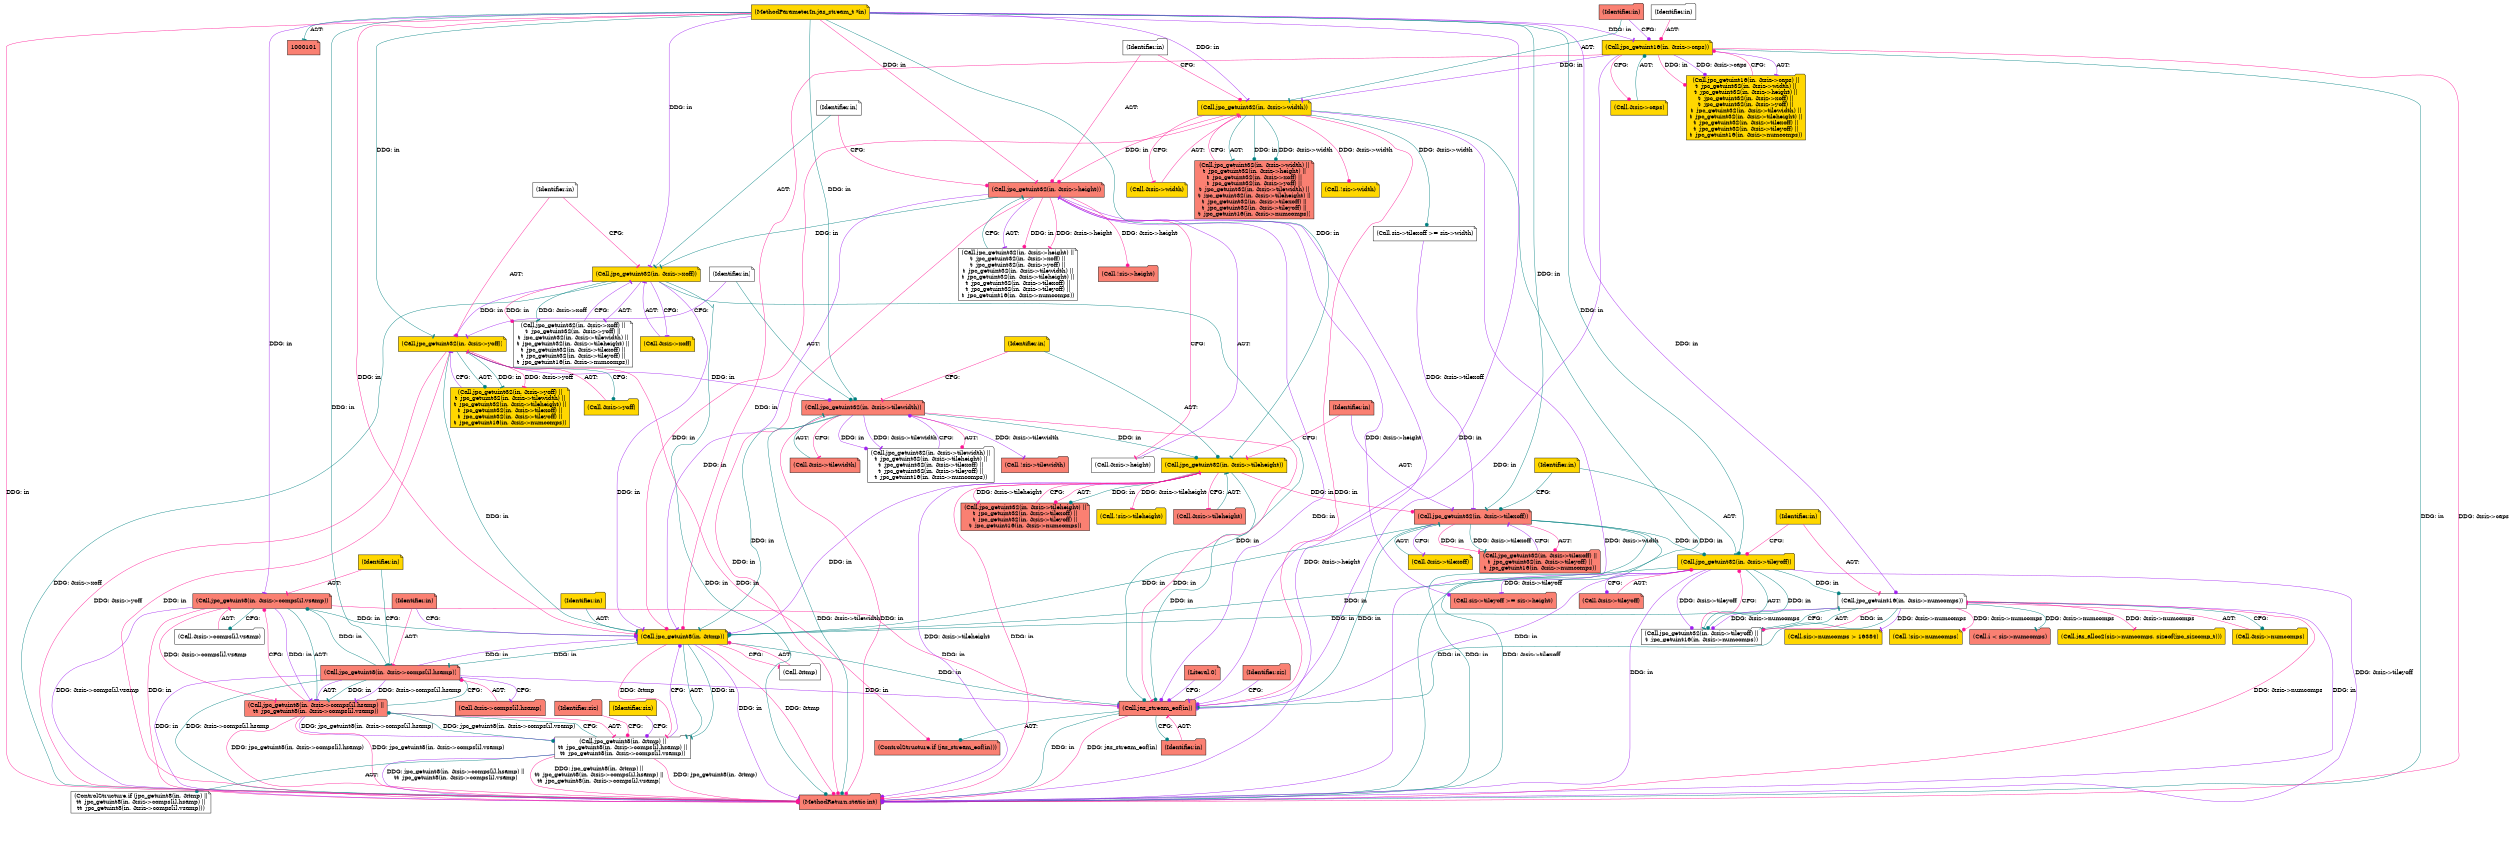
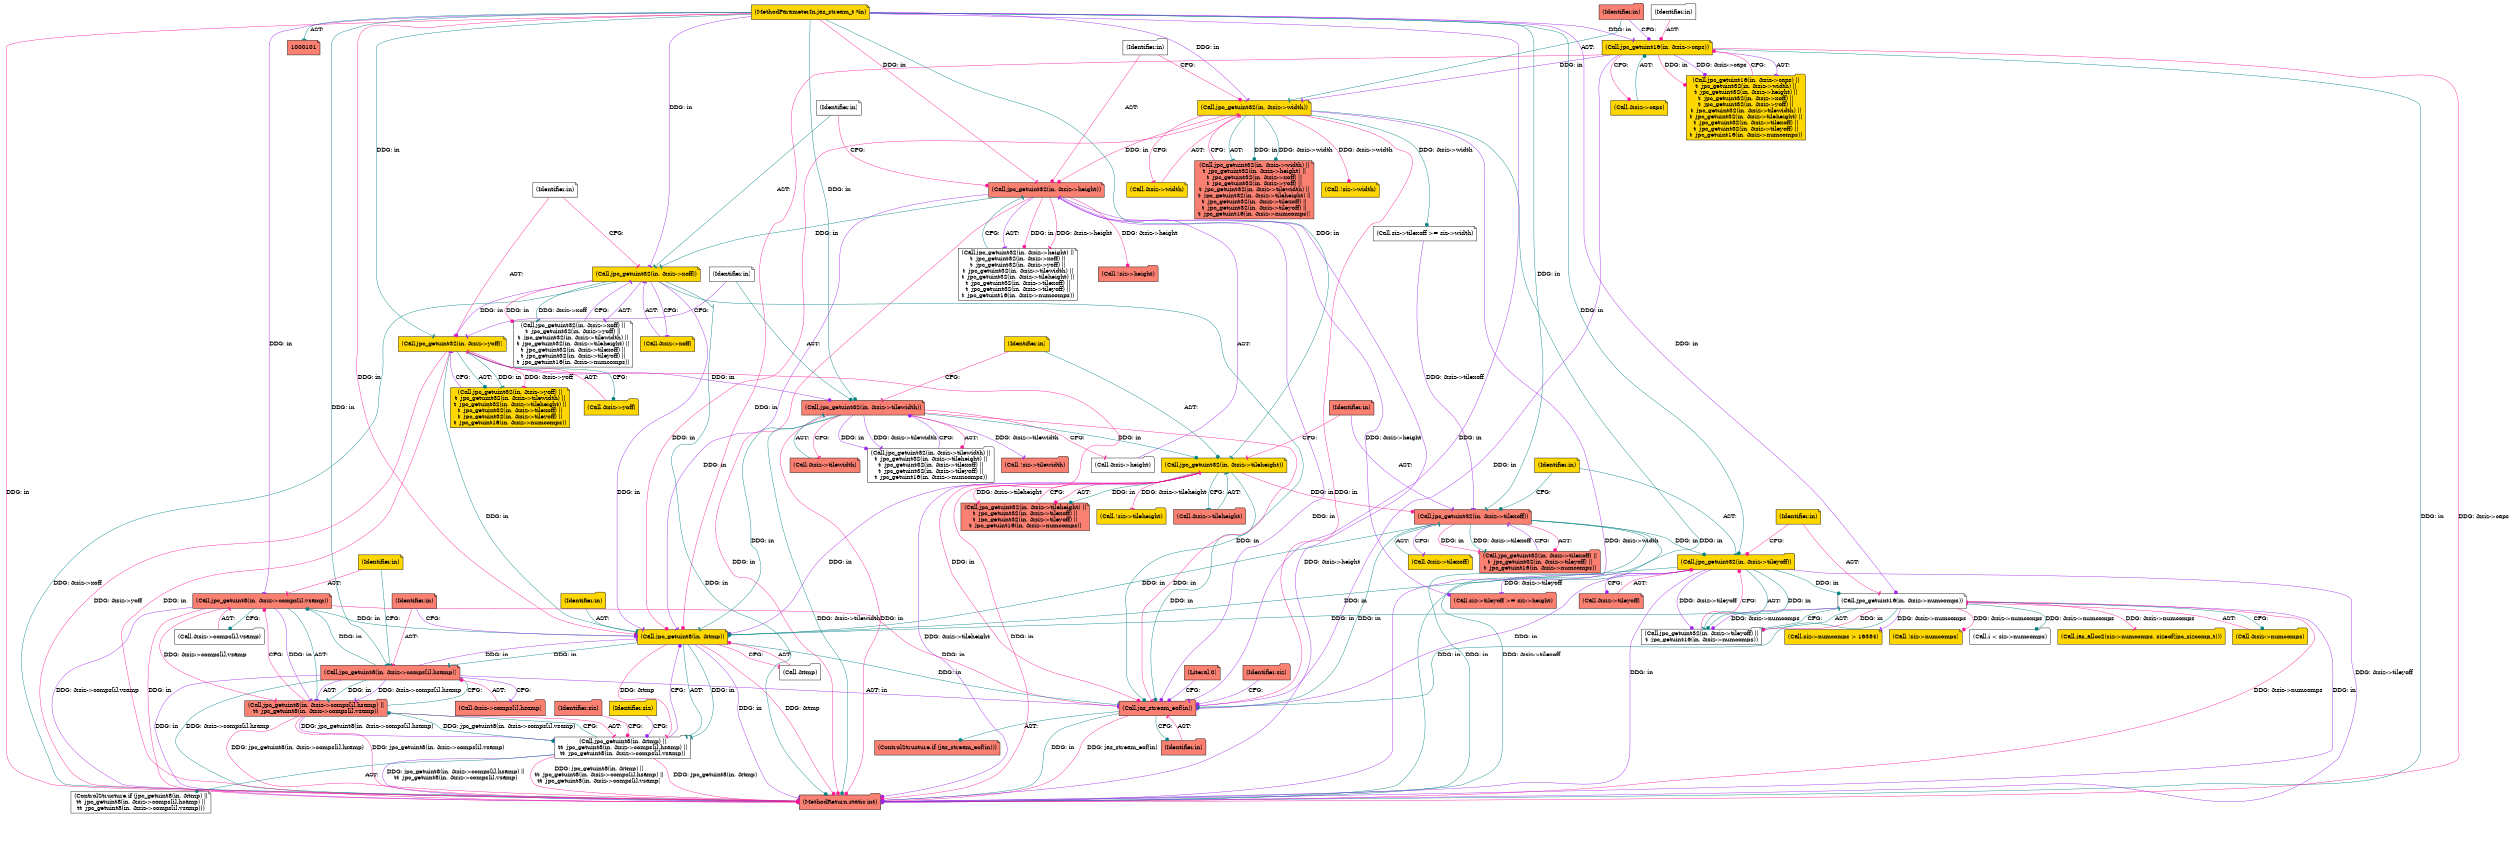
edge "(Call,jpc_getuint32(in, &siz->height))" -> "(Call,&siz->height)": now "(Call,jpc_getuint32(in, &siz->tilewidth))" -> "(Call,&siz->height)"
edge "(Call,jpc_getuint32(in, &siz->tileheight))" -> "(Call,&siz->tileheight)": color deeppink -> teal
edge "(Call,jpc_getuint32(in, &siz->yoff))" -> "(ControlStructure,if (jas_stream_eof(in)))": now "(Call,jpc_getuint32(in, &siz->yoff))" -> "(Call,jas_stream_eof(in))"
edge "(Call,jpc_getuint16(in, &siz->numcomps))" -> "(Call,i < siz->numcomps)": arrowhead tee -> dot
node "(Call,i < siz->numcomps)": fillcolor salmon -> white
edge "(Call,jpc_getuint8(in, &siz->comps[i].hsamp))" -> "(Call,jas_stream_eof(in))": label "DDG: in" -> "AST: in"
